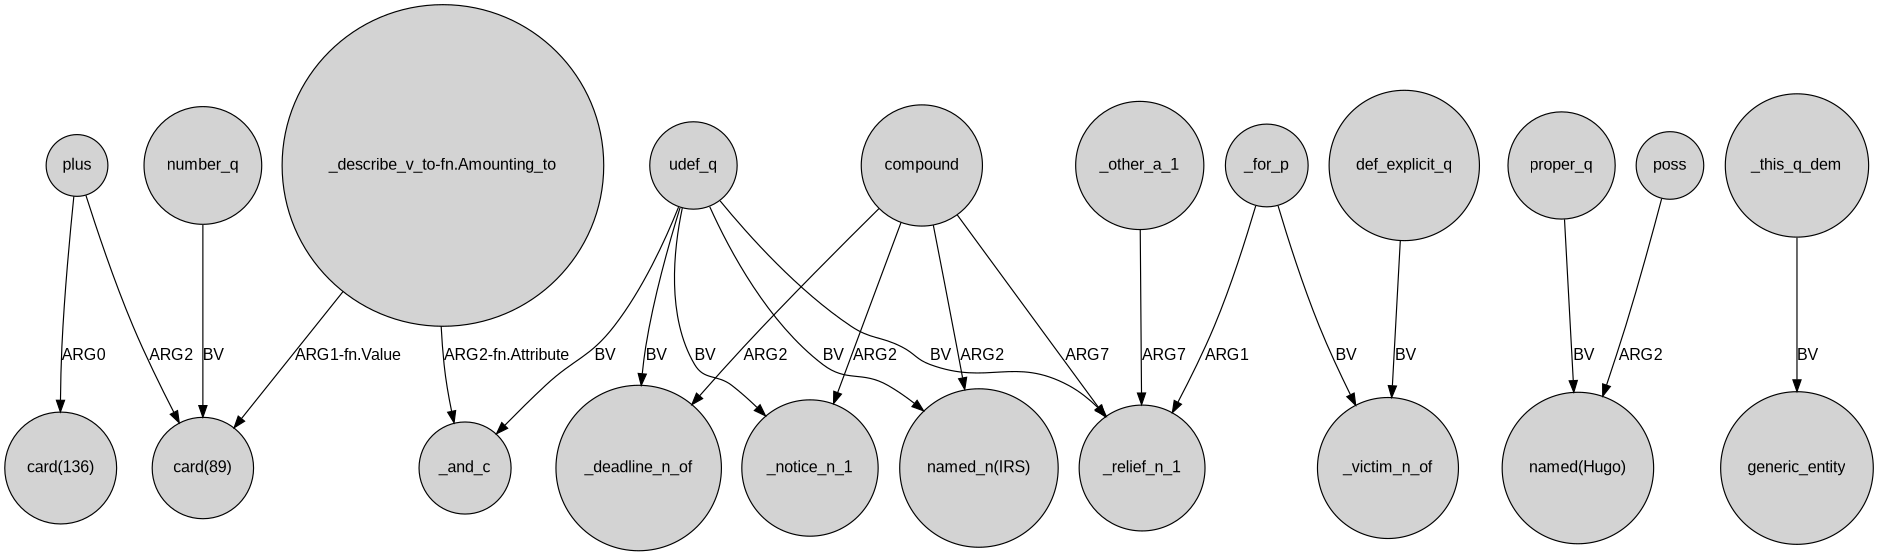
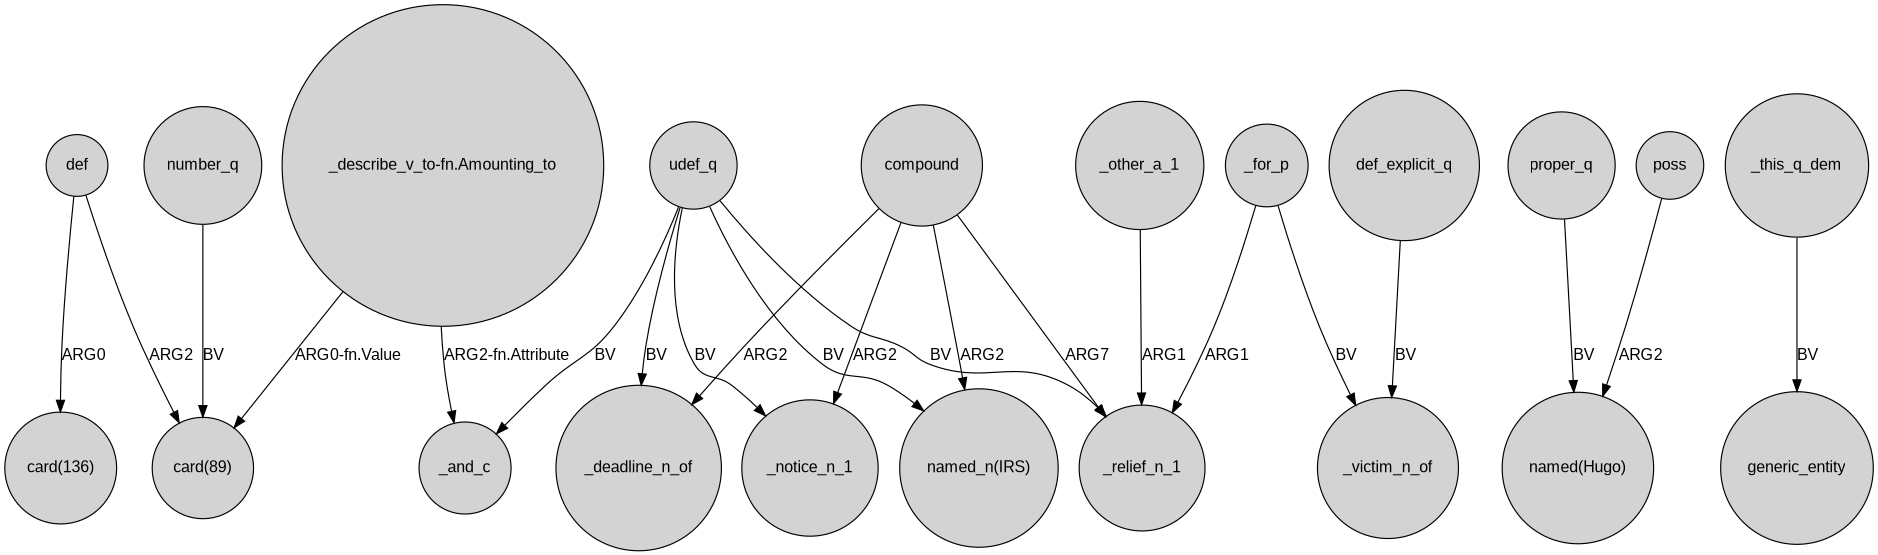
node "plus": label "plus" -> "def"
edge "_describe_v_to-fn.Amounting_to" -> "card(89)": label "ARG1-fn.Value" -> "ARG0-fn.Value"
edge "_other_a_1" -> "_relief_n_1": label "ARG7" -> "ARG1"
